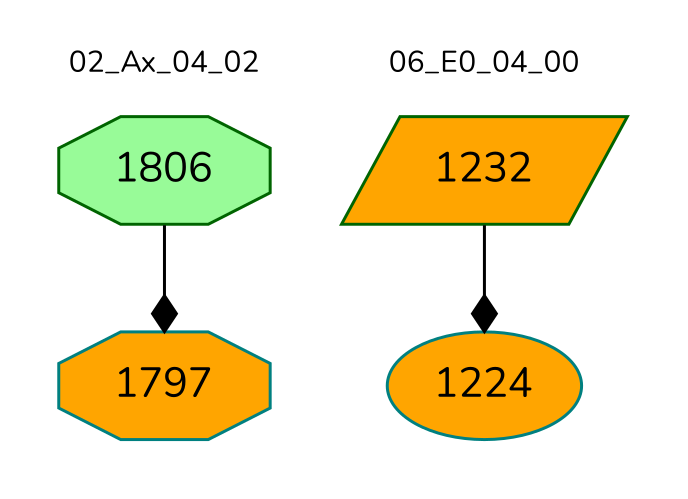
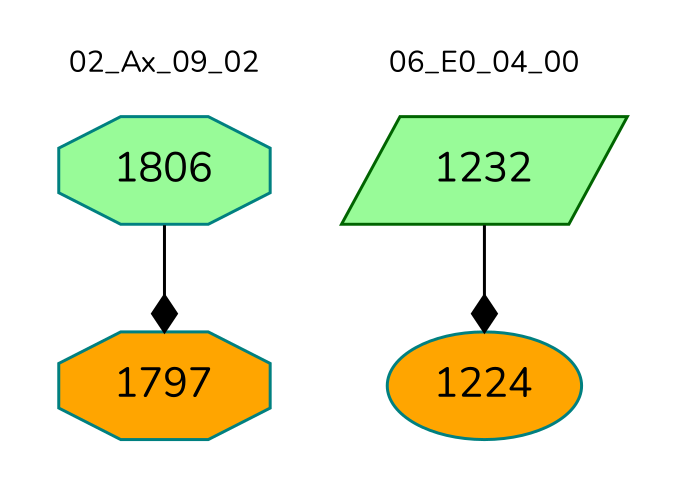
cluster "02_Ax_04_02": label "02_Ax_04_02" -> "02_Ax_09_02"
node "1806": color darkgreen -> teal
node "1232": fillcolor orange -> palegreen
